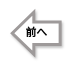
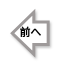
node "前へ": size 48x42 -> 36x42
